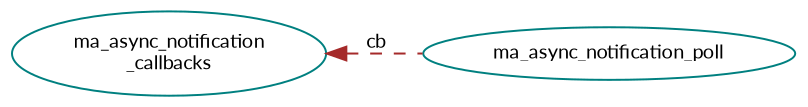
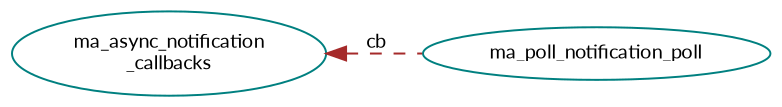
node "ma_async_notification_poll": label "ma_async_notification_poll" -> "ma_poll_notification_poll"
